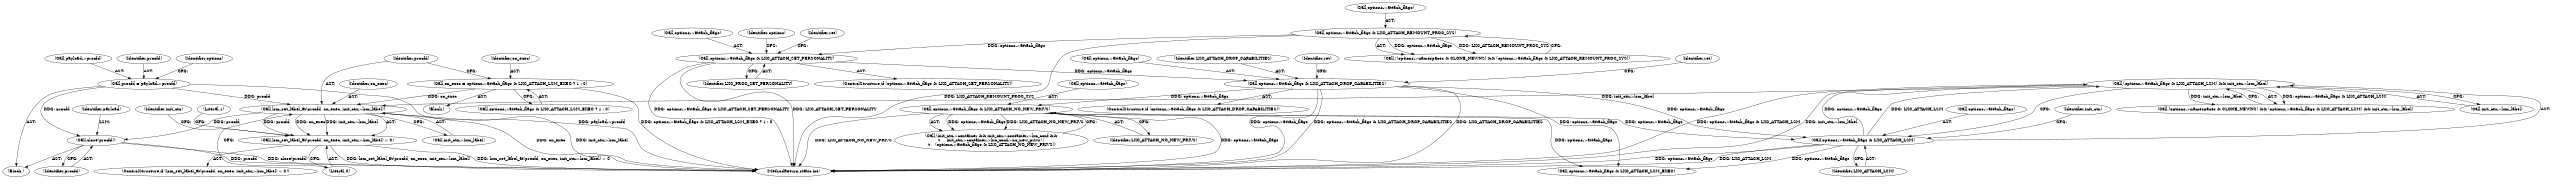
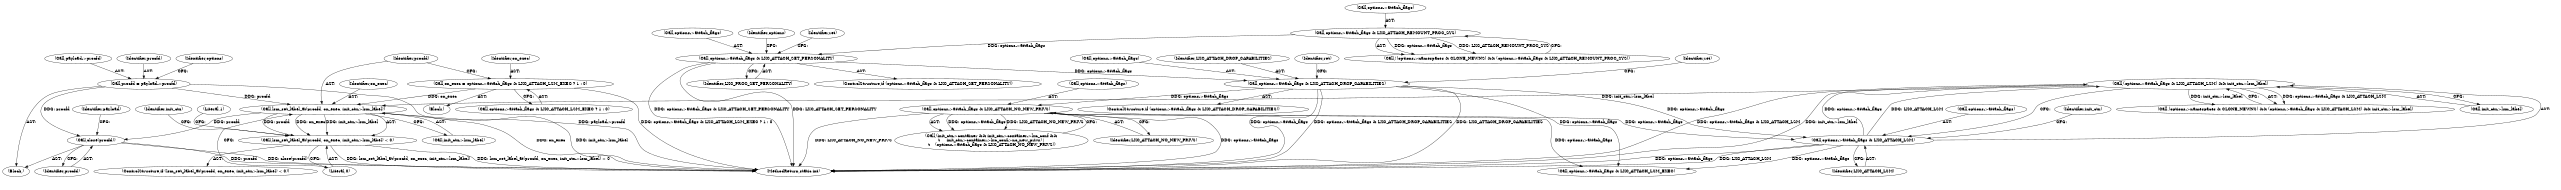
edge "(Call,options->attach_flags & LXC_ATTACH_REMOUNT_PROC_SYS)" -> "(MethodReturn,static int)": removed, label "DDG: LXC_ATTACH_REMOUNT_PROC_SYS"
edge "(Identifier,payload)" -> "(Call,close(procfd))": label "LSM: " -> "CFG: "
